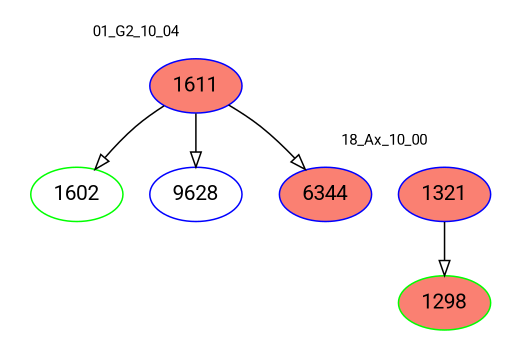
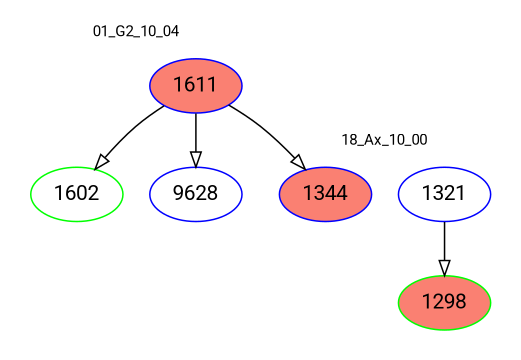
node "6344": label "6344" -> "1344"
node "1321": fillcolor salmon -> white
